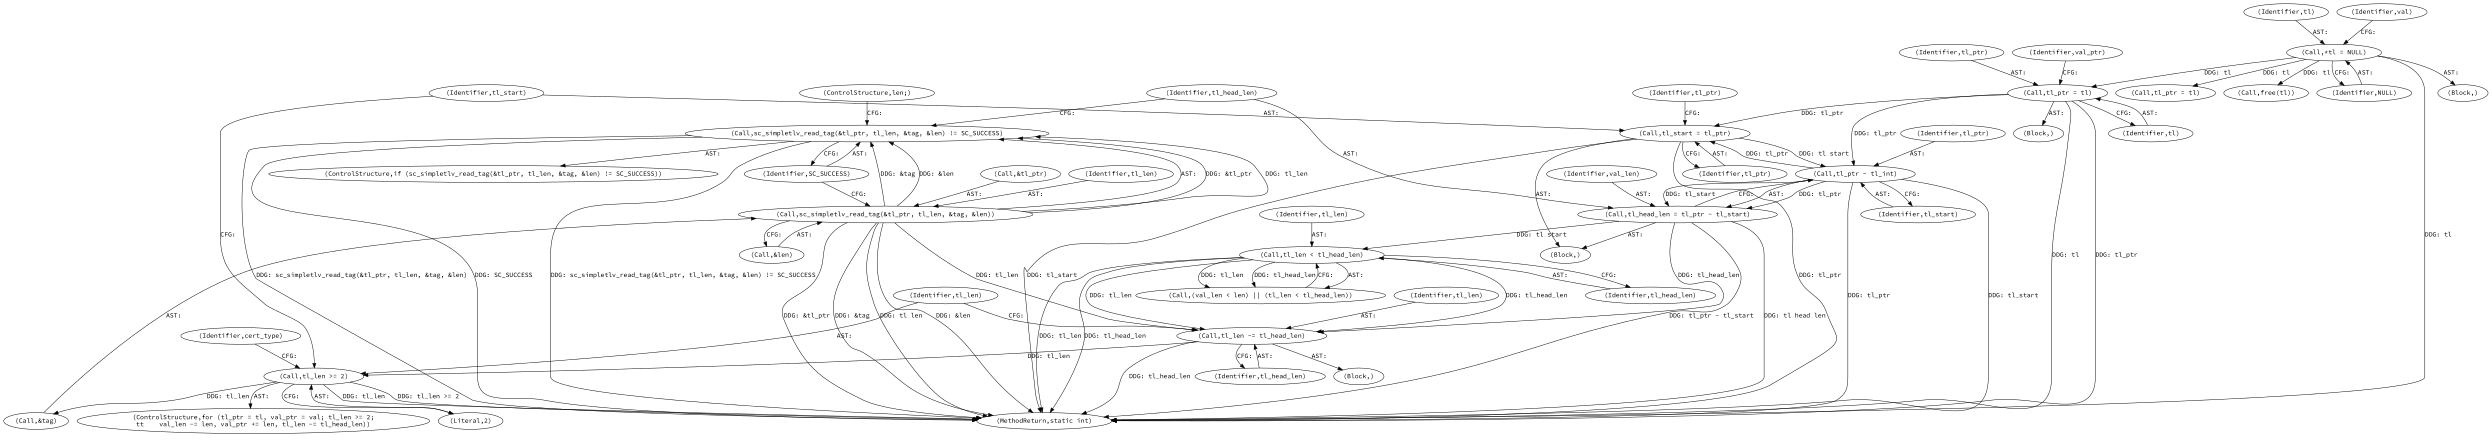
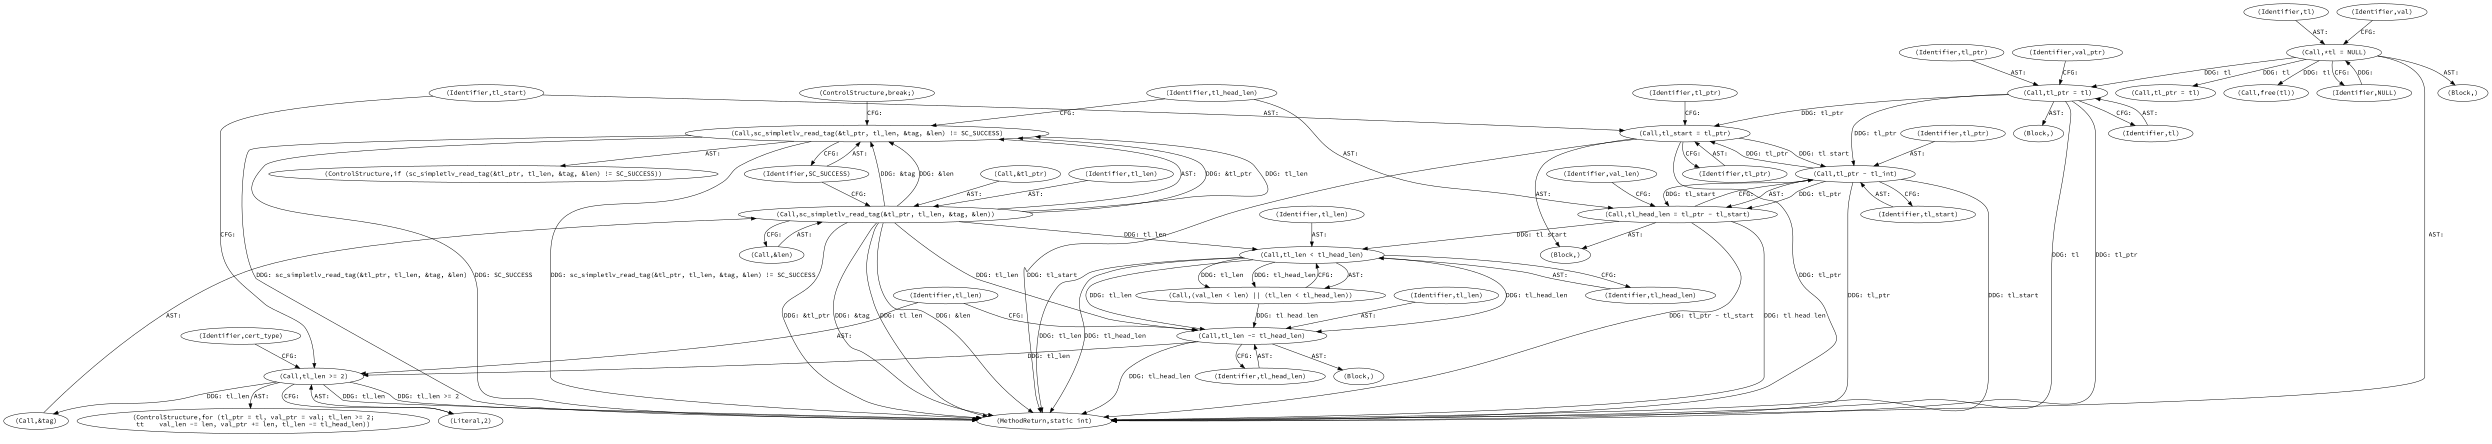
edge "(Identifier,NULL)" -> "(Call,*tl = NULL)": label "AST: " -> "DDG: "
node "(ControlStructure,len;)": label "(ControlStructure,len;)" -> "(ControlStructure,break;)"
edge "(Identifier,val_len)" -> "(Call,tl_head_len = tl_ptr - tl_start)": label "AST: " -> "CFG: "
edge "(Call,sc_simpletlv_read_tag(&tl_ptr, tl_len, &tag, &len))" -> "(Call,tl_len < tl_head_len)": added, label "DDG: tl_len"
edge "(Call,*tl = NULL)" -> "(MethodReturn,static int)": label "DDG: tl" -> "AST: "
edge "(Call,tl_head_len = tl_ptr - tl_start)" -> "(Call,tl_len -= tl_head_len)": now "(Call,(val_len < len) || (tl_len < tl_head_len))" -> "(Call,tl_len -= tl_head_len)"
